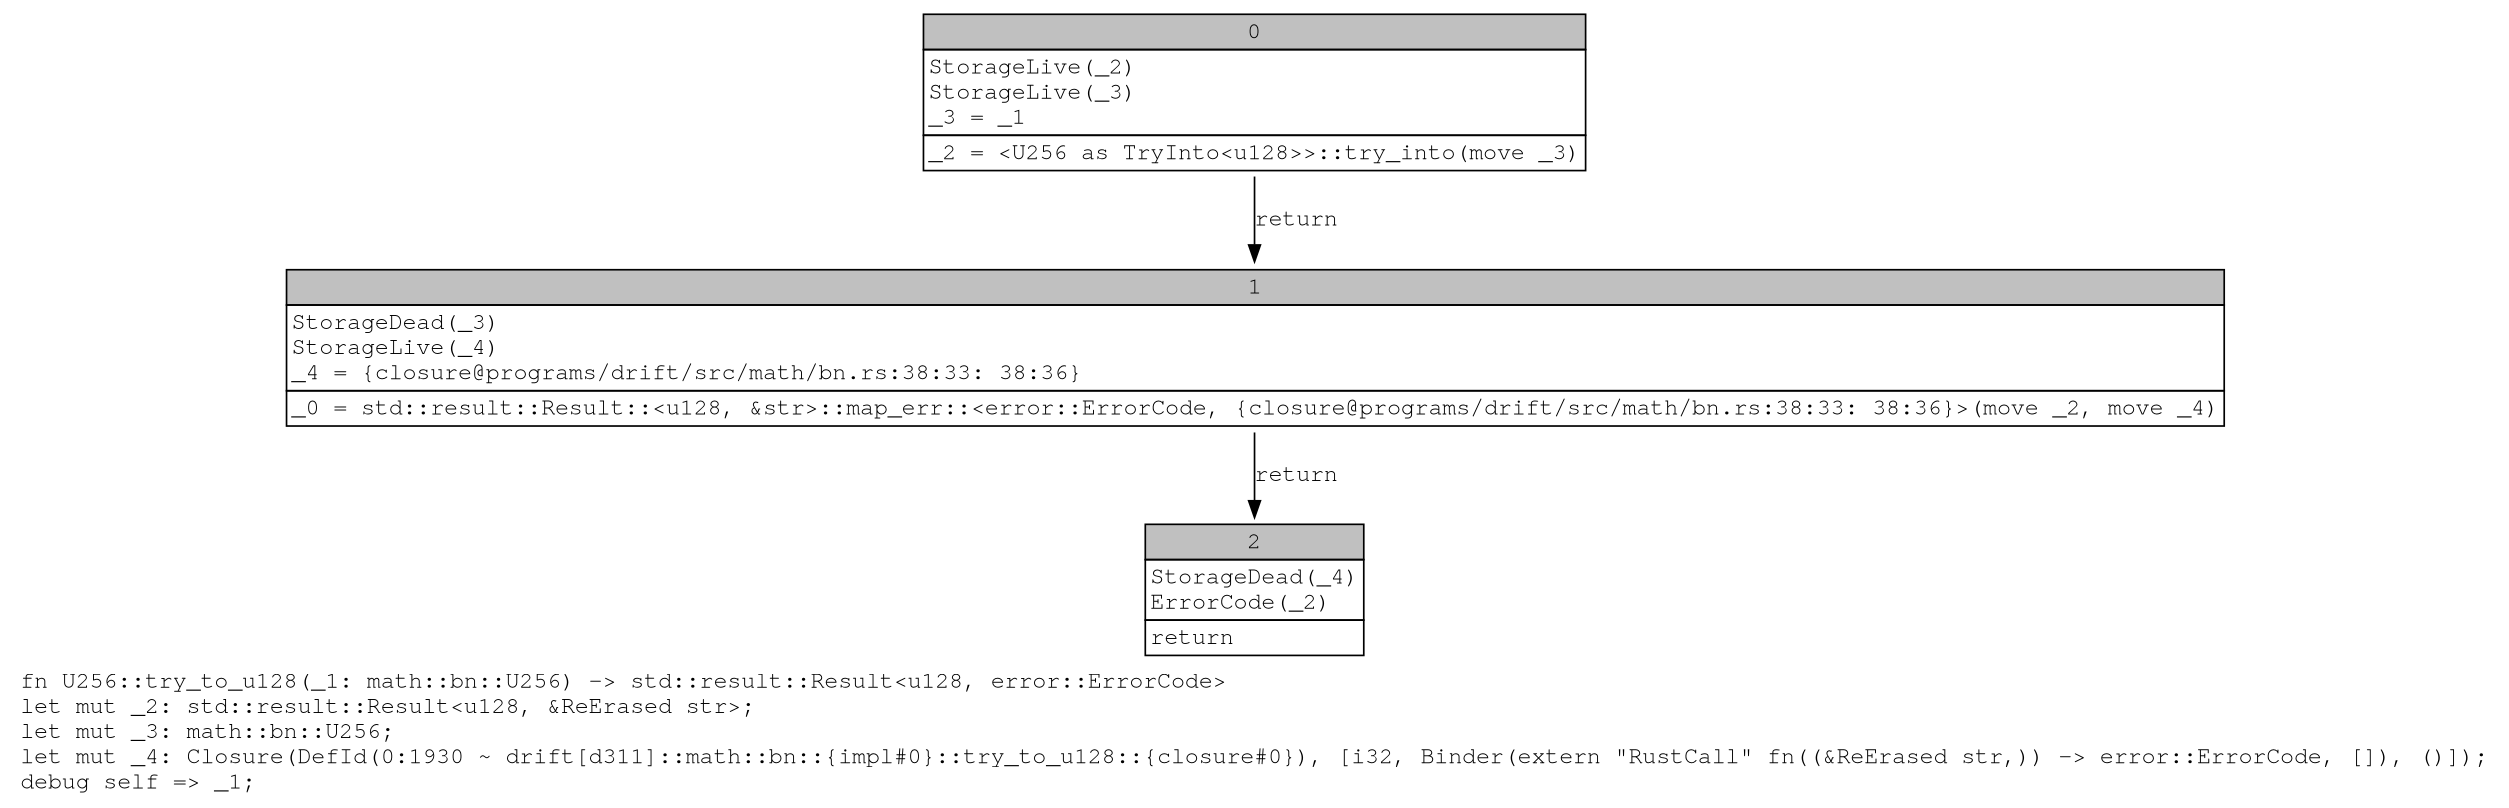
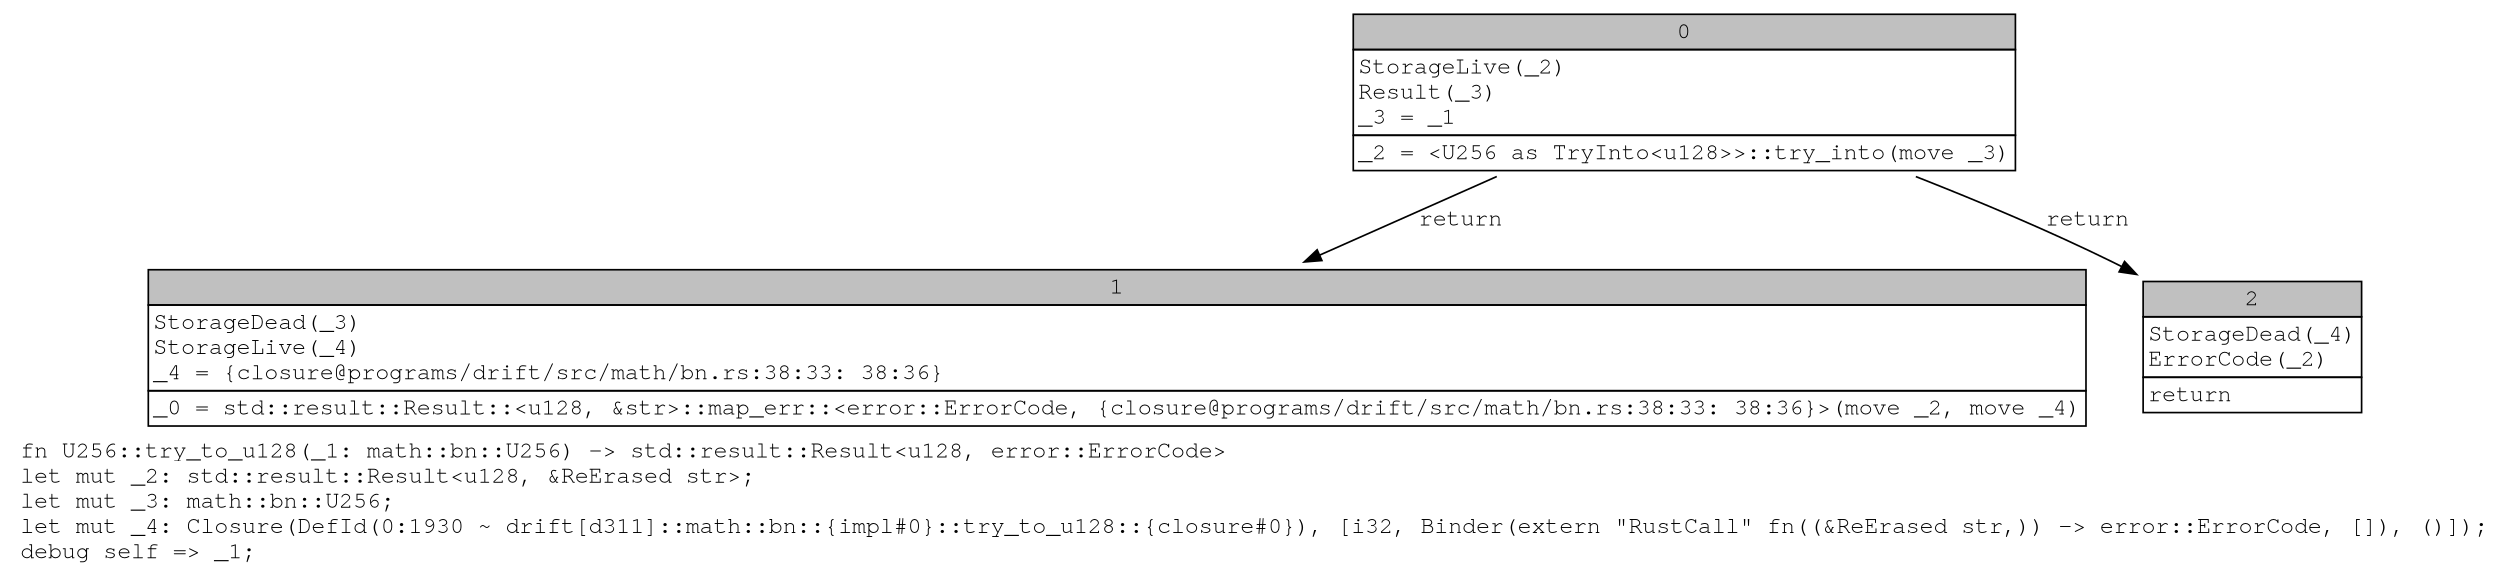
node "0": text "StorageLive(_3)" -> "Result(_3)"
edge "1" -> "2": now "0" -> "2"
